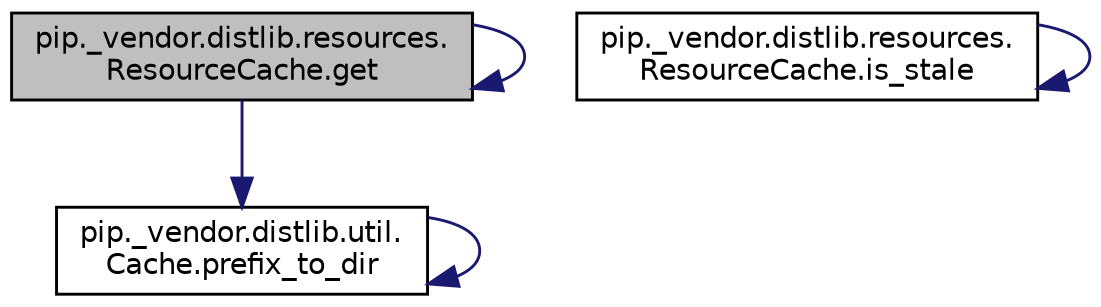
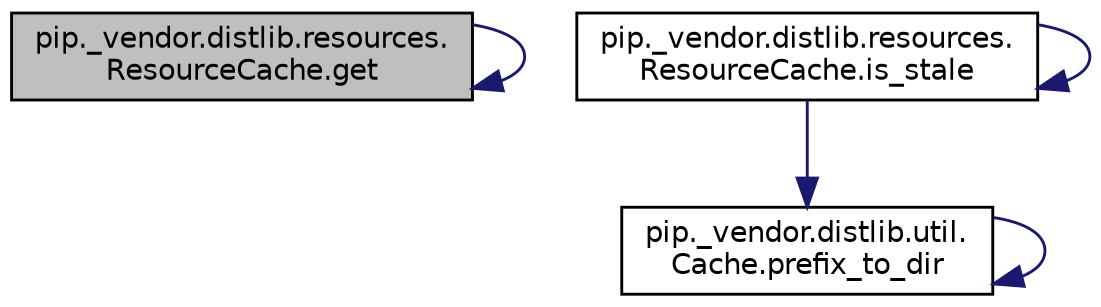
edge "pip._vendor.distlib.resources. ResourceCache.get" -> "pip._vendor.distlib.util. Cache.prefix_to_dir": now "pip._vendor.distlib.resources. ResourceCache.is_stale" -> "pip._vendor.distlib.util. Cache.prefix_to_dir"
